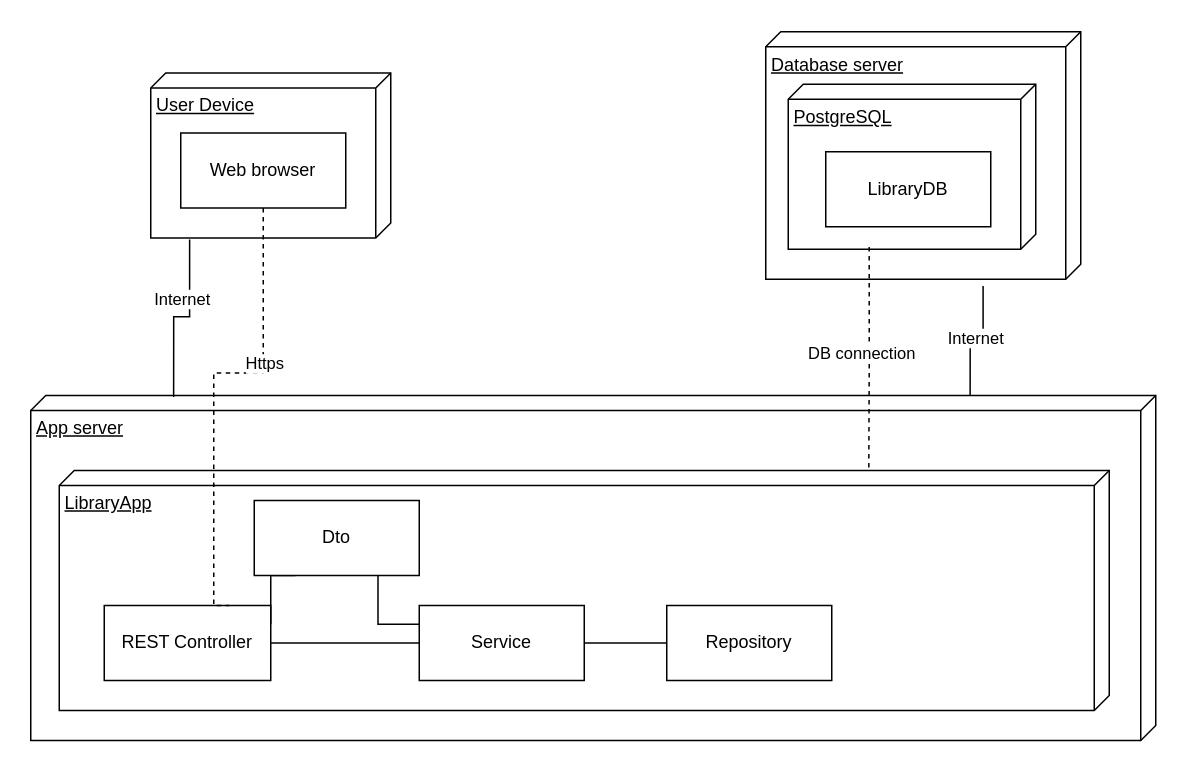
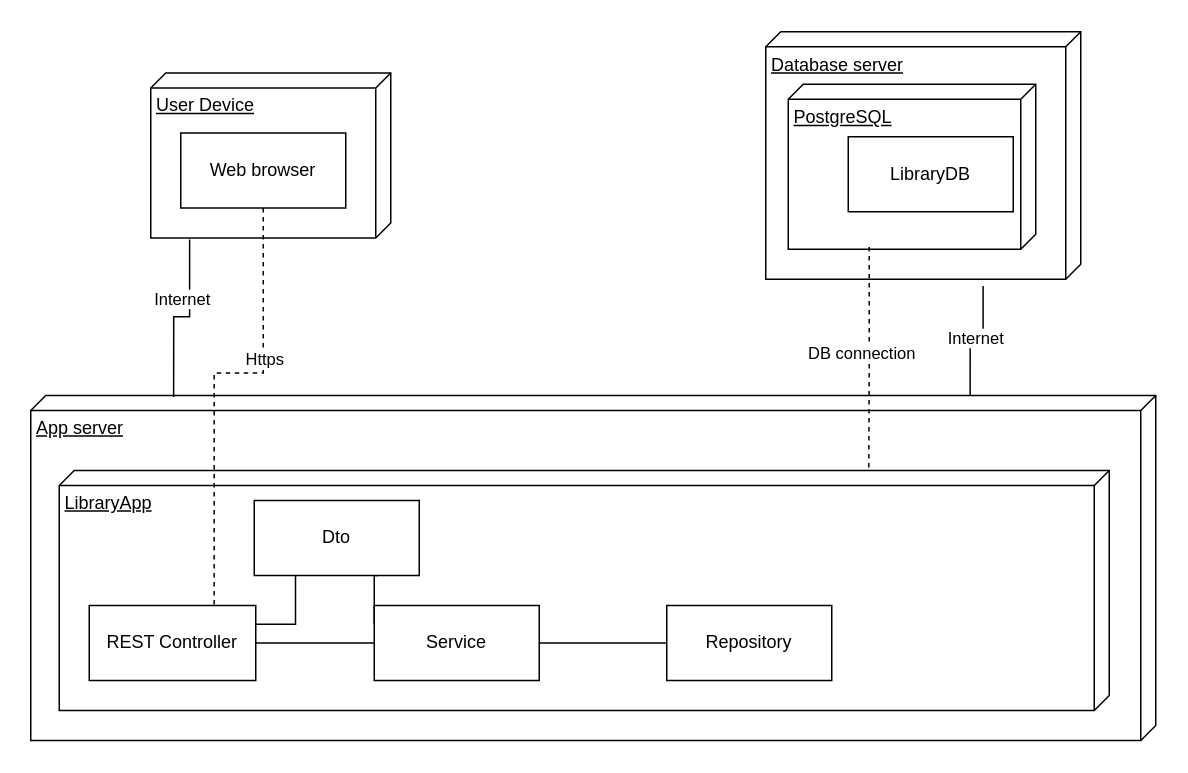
node "LibraryDB": moved (908, 189) -> (931, 174)
node "REST Controller": moved (188, 643) -> (173, 643)
node "Service": moved (502, 643) -> (457, 643)
